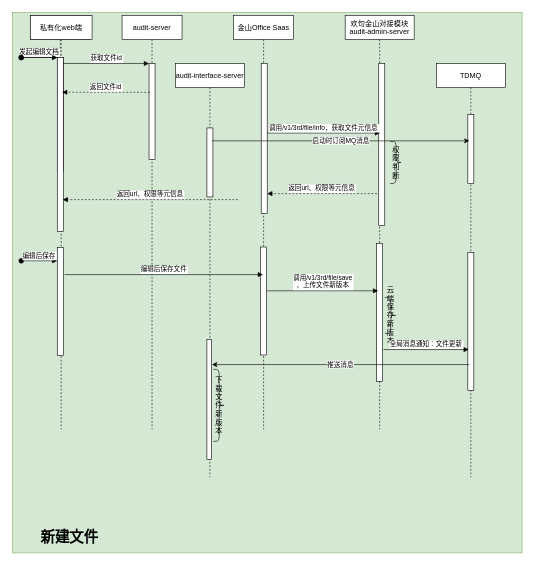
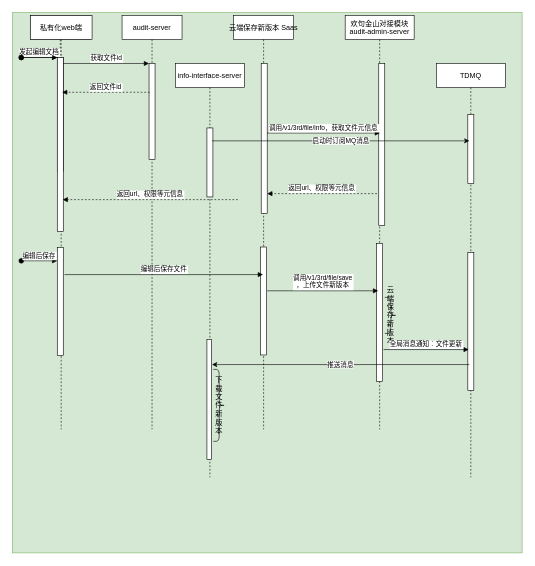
node "金山Office Saas": label "金山Office Saas" -> "云端保存新版本 Saas"
node "audit-interface-server": label "audit-interface-server" -> "info-interface-server"
node "权限判断": removed
node "新建文件": removed
